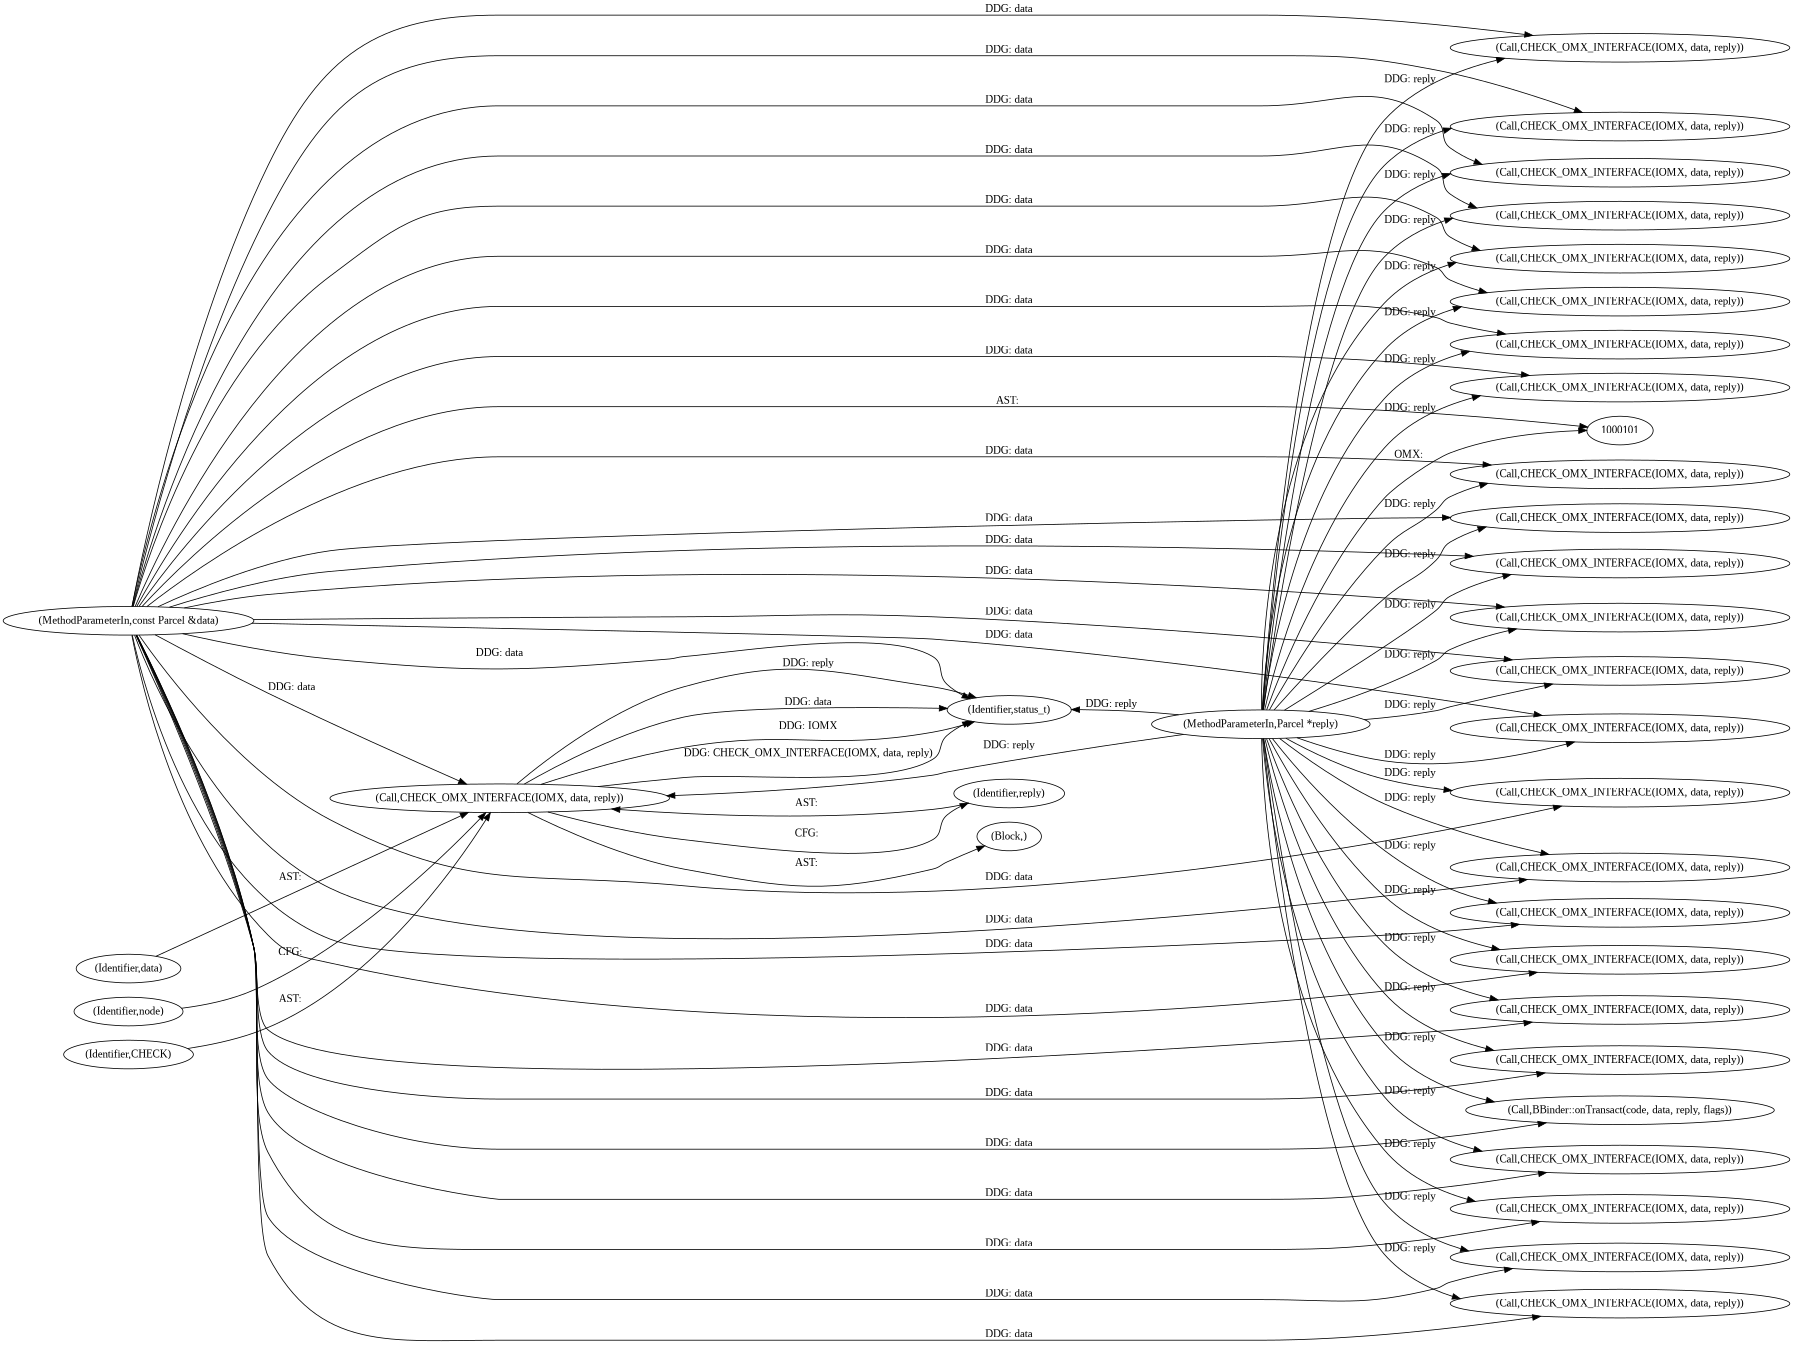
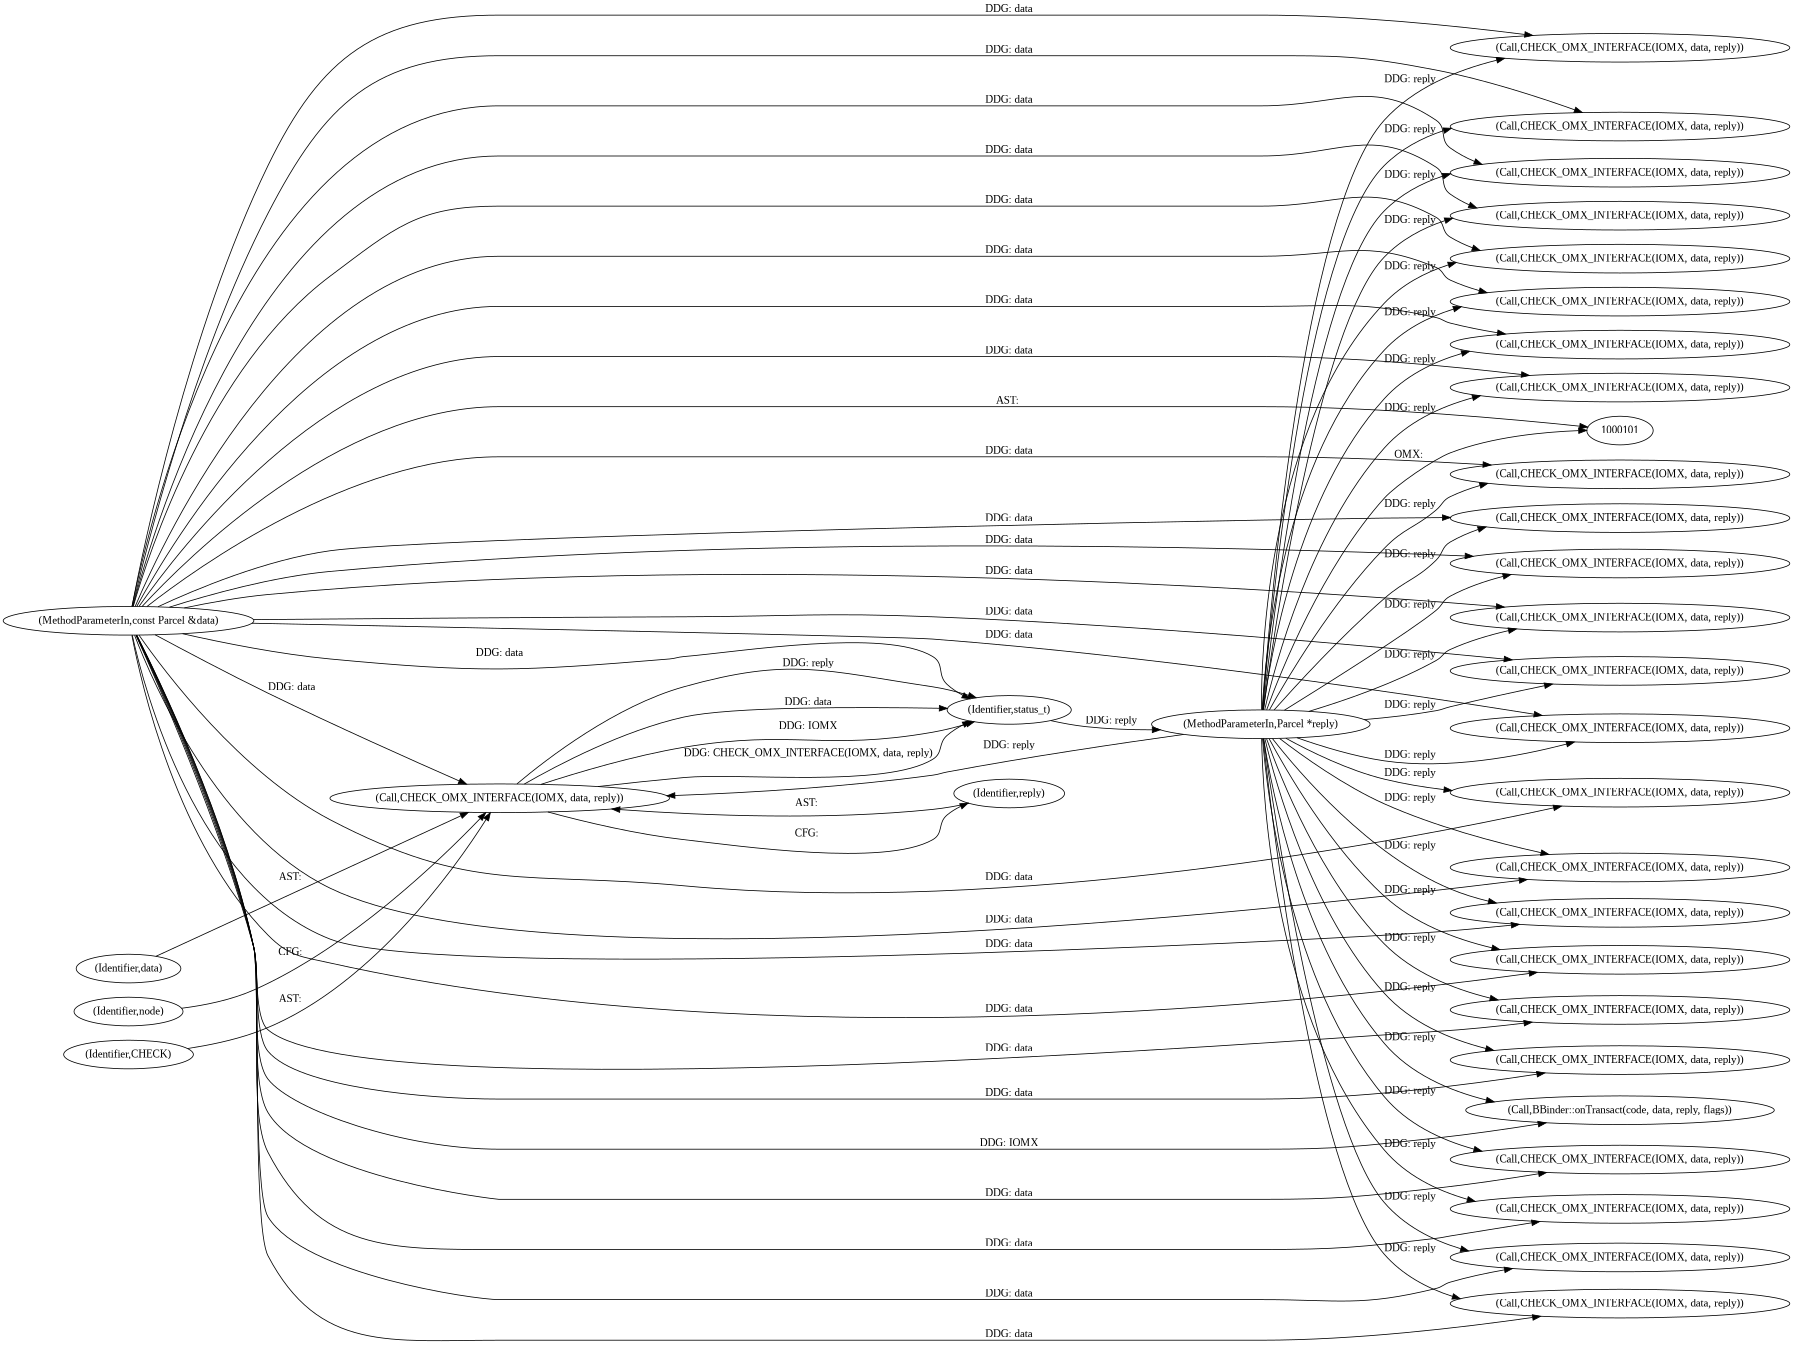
edge "(MethodParameterIn,Parcel *reply)" -> "(Identifier,status_t)": reversed
node "(Block,)": removed
edge "(MethodParameterIn,const Parcel &data)" -> "(Call,BBinder::onTransact(code, data, reply, flags))": label "DDG: data" -> "DDG: IOMX"
